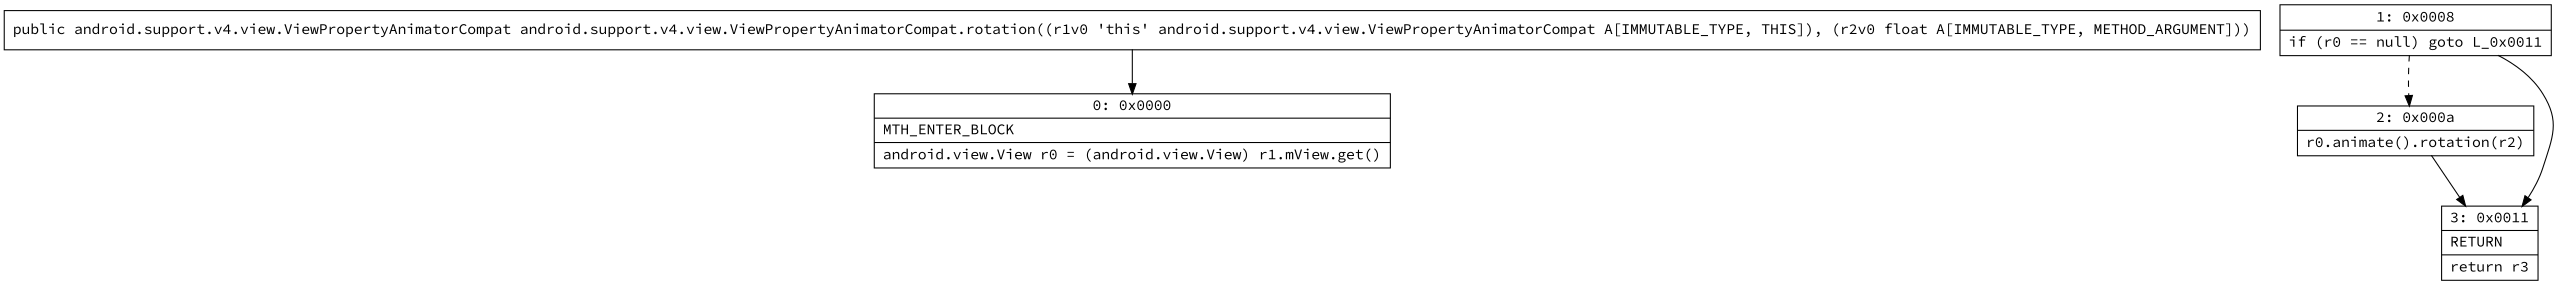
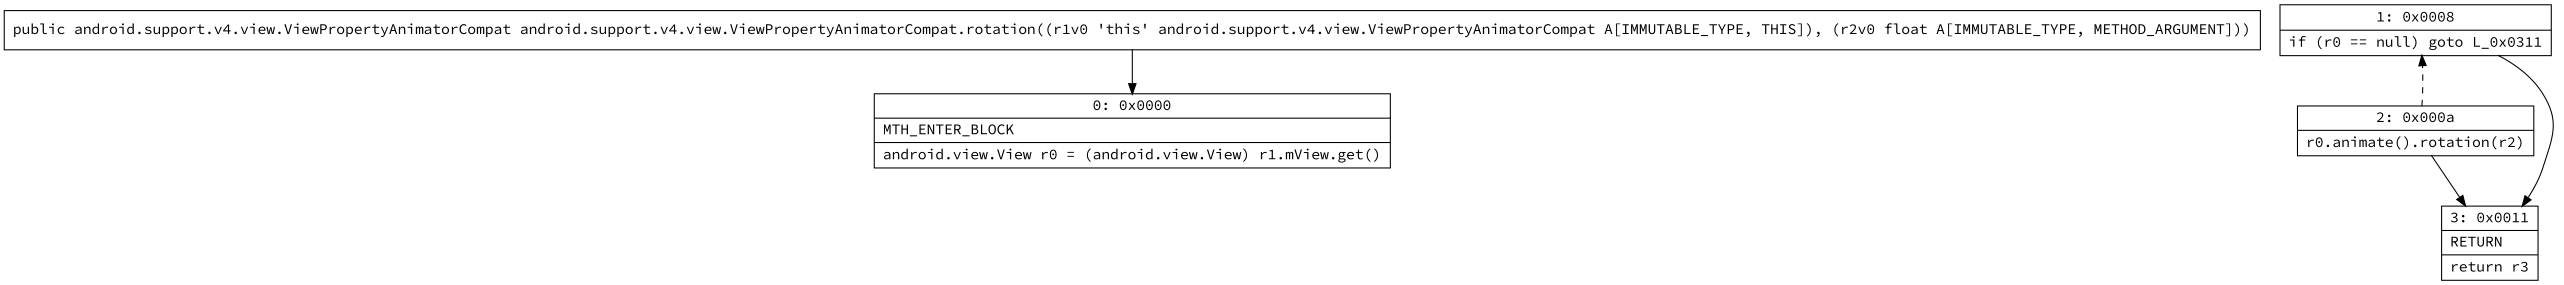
node "1: 0x0008": text "if (r0 == null) goto L_0x0011" -> "if (r0 == null) goto L_0x0311"
edge "1: 0x0008" -> "2: 0x000a": reversed
